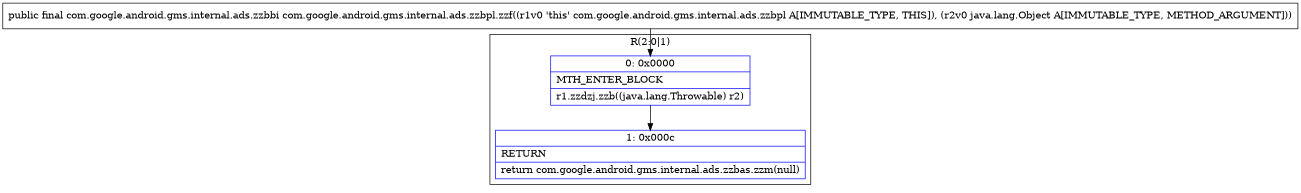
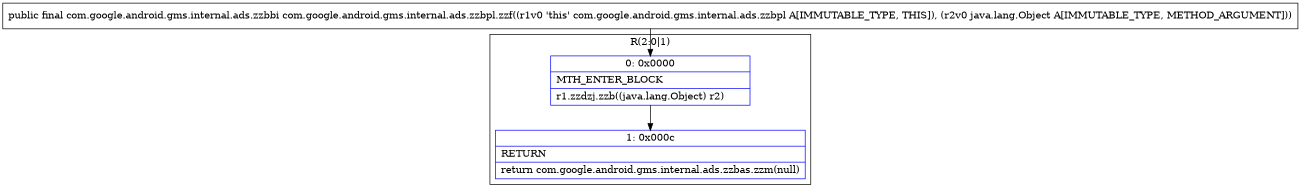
node "0: 0x0000": text "r1.zzdzj.zzb((java.lang.Throwable) r2)" -> "r1.zzdzj.zzb((java.lang.Object) r2)"
